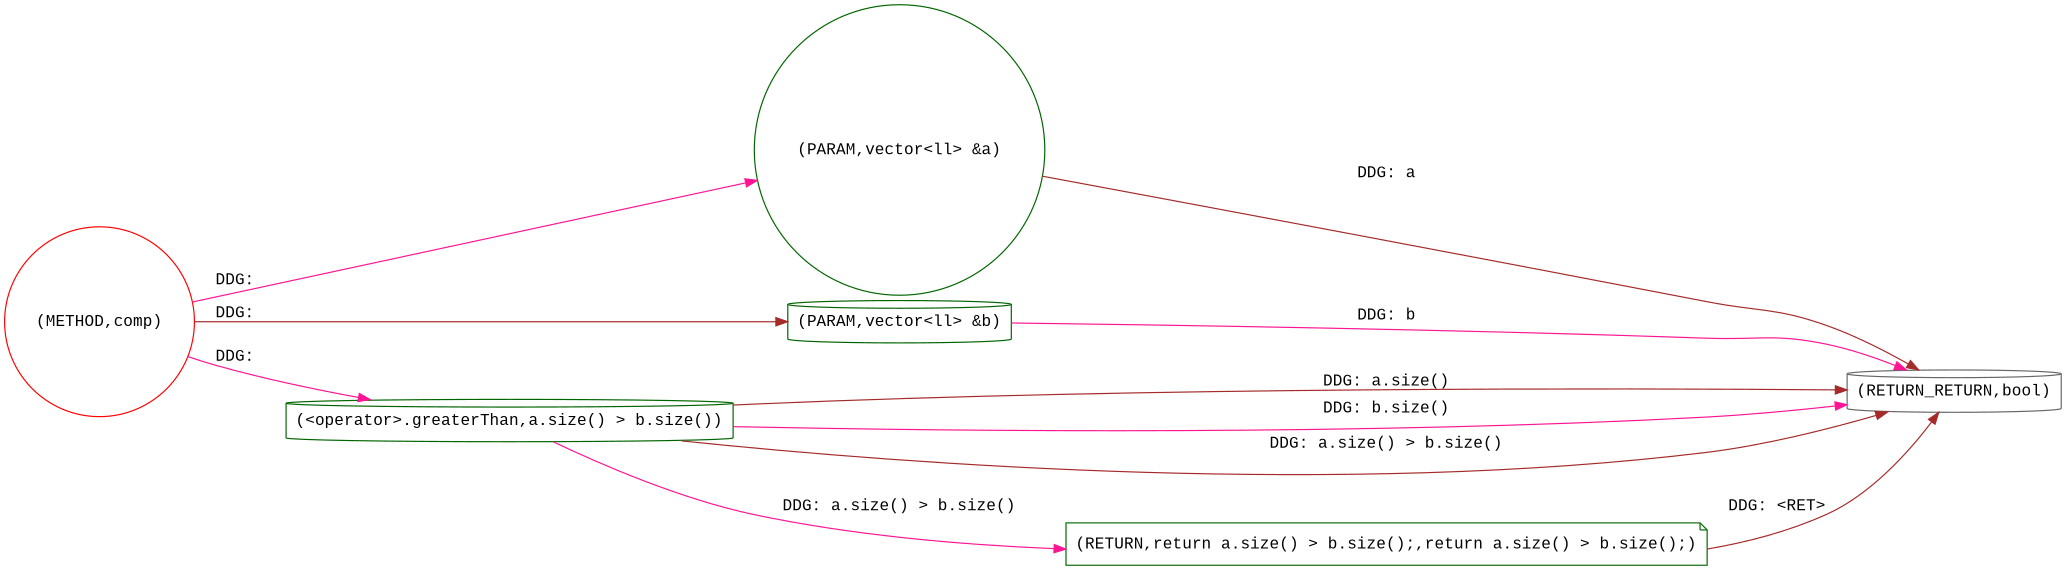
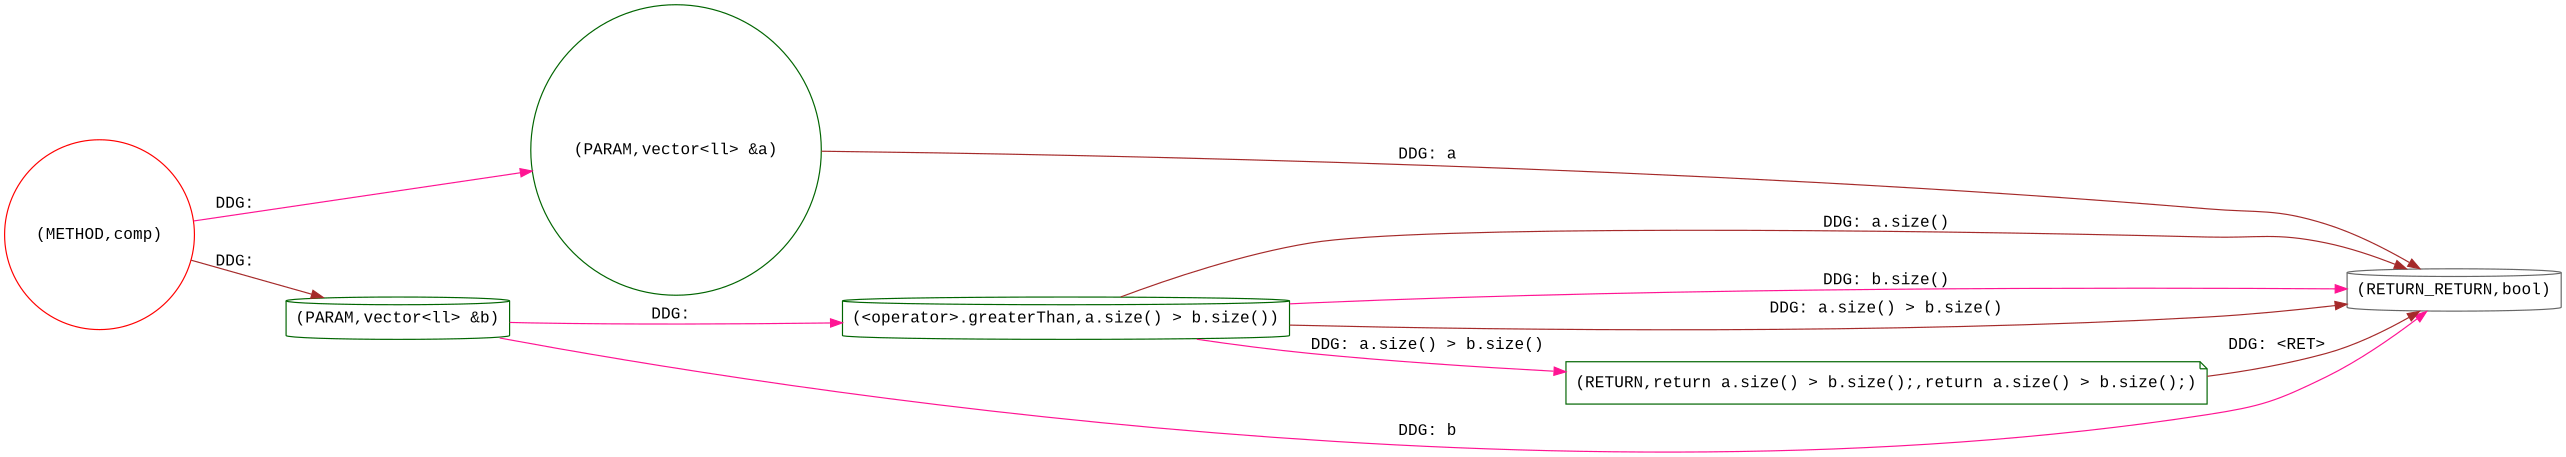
edge "(METHOD,comp)" -> "(<operator>.greaterThan,a.size() > b.size())": now "(PARAM,vector<ll> &b)" -> "(<operator>.greaterThan,a.size() > b.size())"
